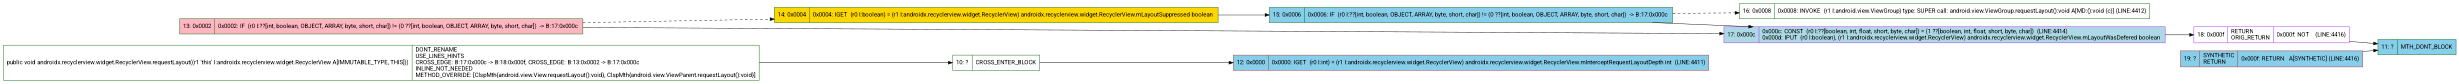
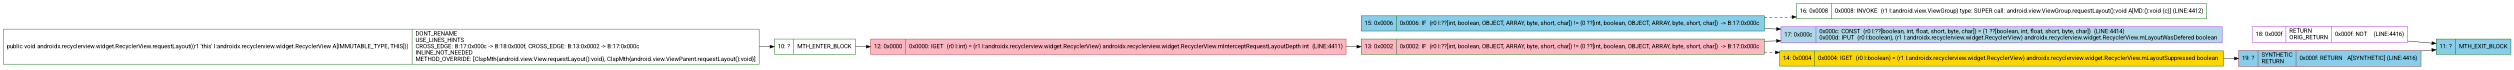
edge "14: 0x0004" -> "15: 0x0006": now "14: 0x0004" -> "19: ?"
edge "17: 0x000c" -> "18: 0x000f": removed
edge "12: 0x0000" -> "13: 0x0002": added
node "11: ?": text "MTH_DONT_BLOCK" -> "MTH_EXIT_BLOCK"
node "10: ?": text "CROSS_ENTER_BLOCK" -> "MTH_ENTER_BLOCK"
node "12: 0x0000": fillcolor skyblue -> lightpink
